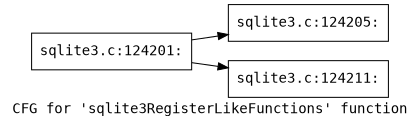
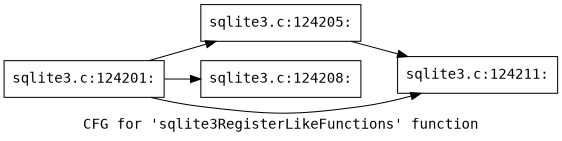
edge "sqlite3.c:124205:" -> "sqlite3.c:124211:": added
node "sqlite3.c:124208:": added
